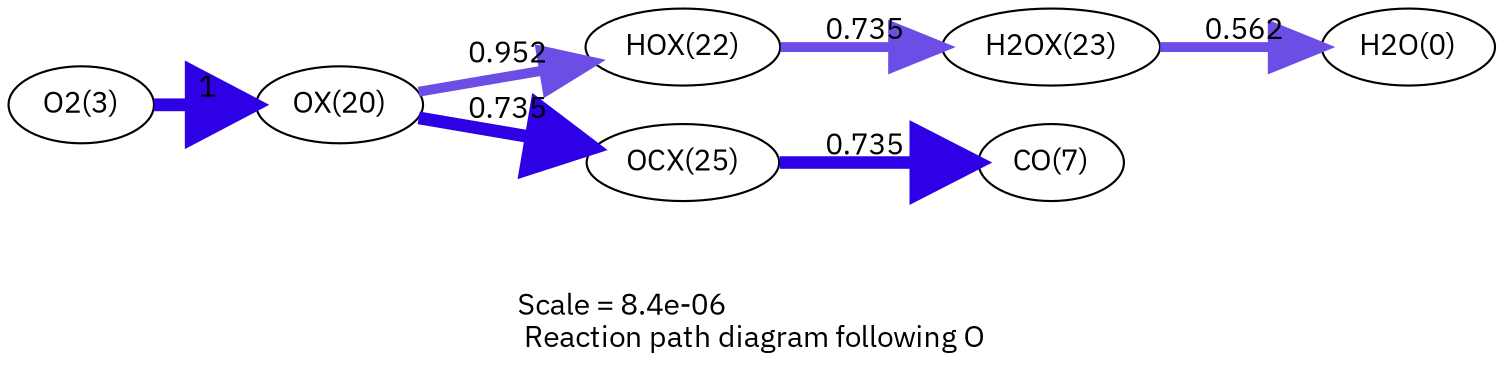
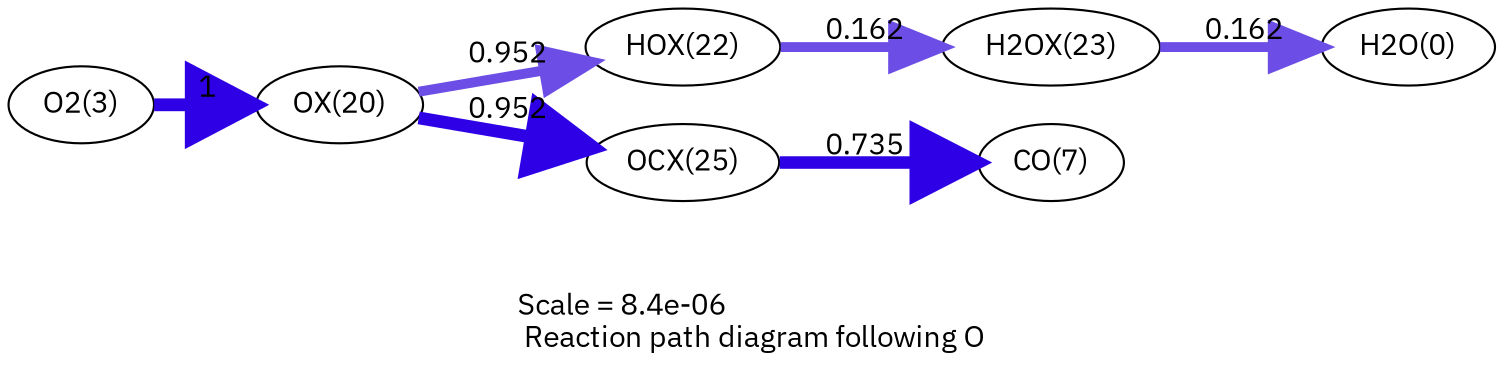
edge "HOX(22)" -> "H2OX(23)": label " 0.735" -> " 0.162"
edge "H2OX(23)" -> "H2O(0)": label " 0.562" -> " 0.162"
edge "OX(20)" -> "OCX(25)": label " 0.735" -> " 0.952"
